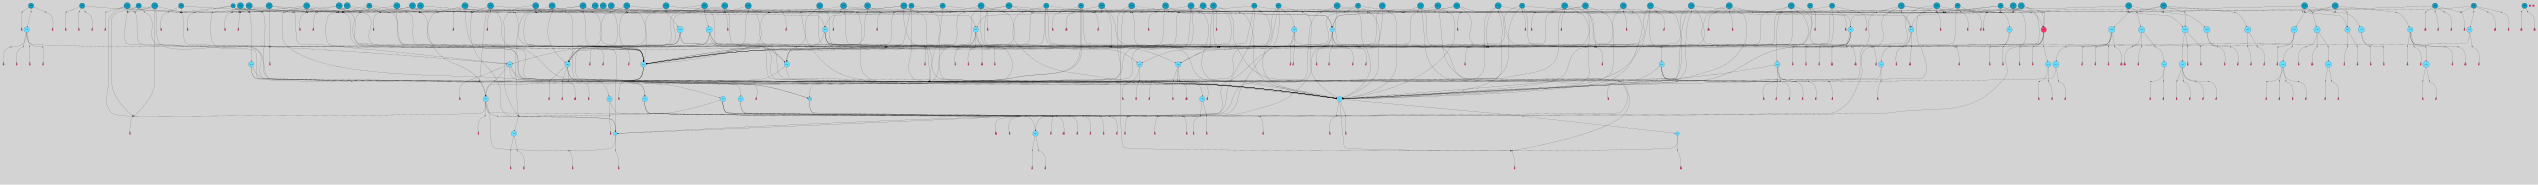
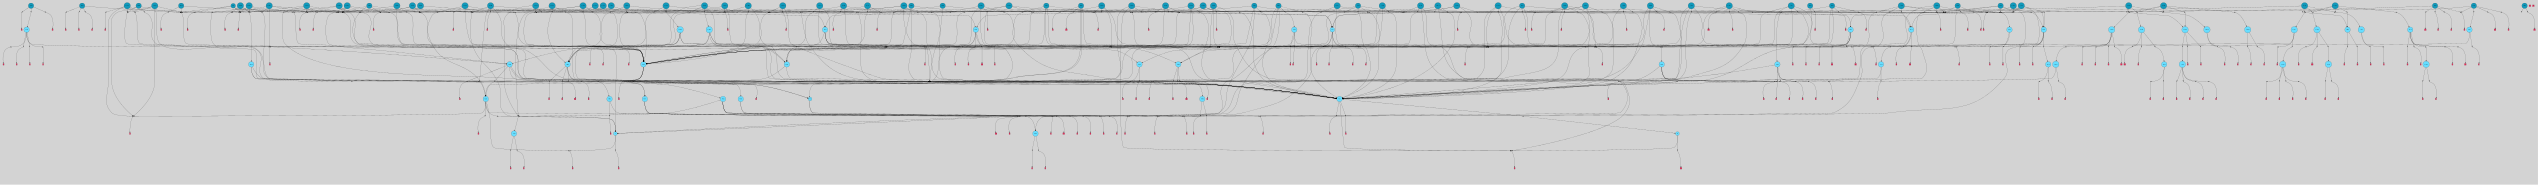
node "T1004": added
node "T973": fillcolor #ff3366 -> #66ddff
node "11": removed
